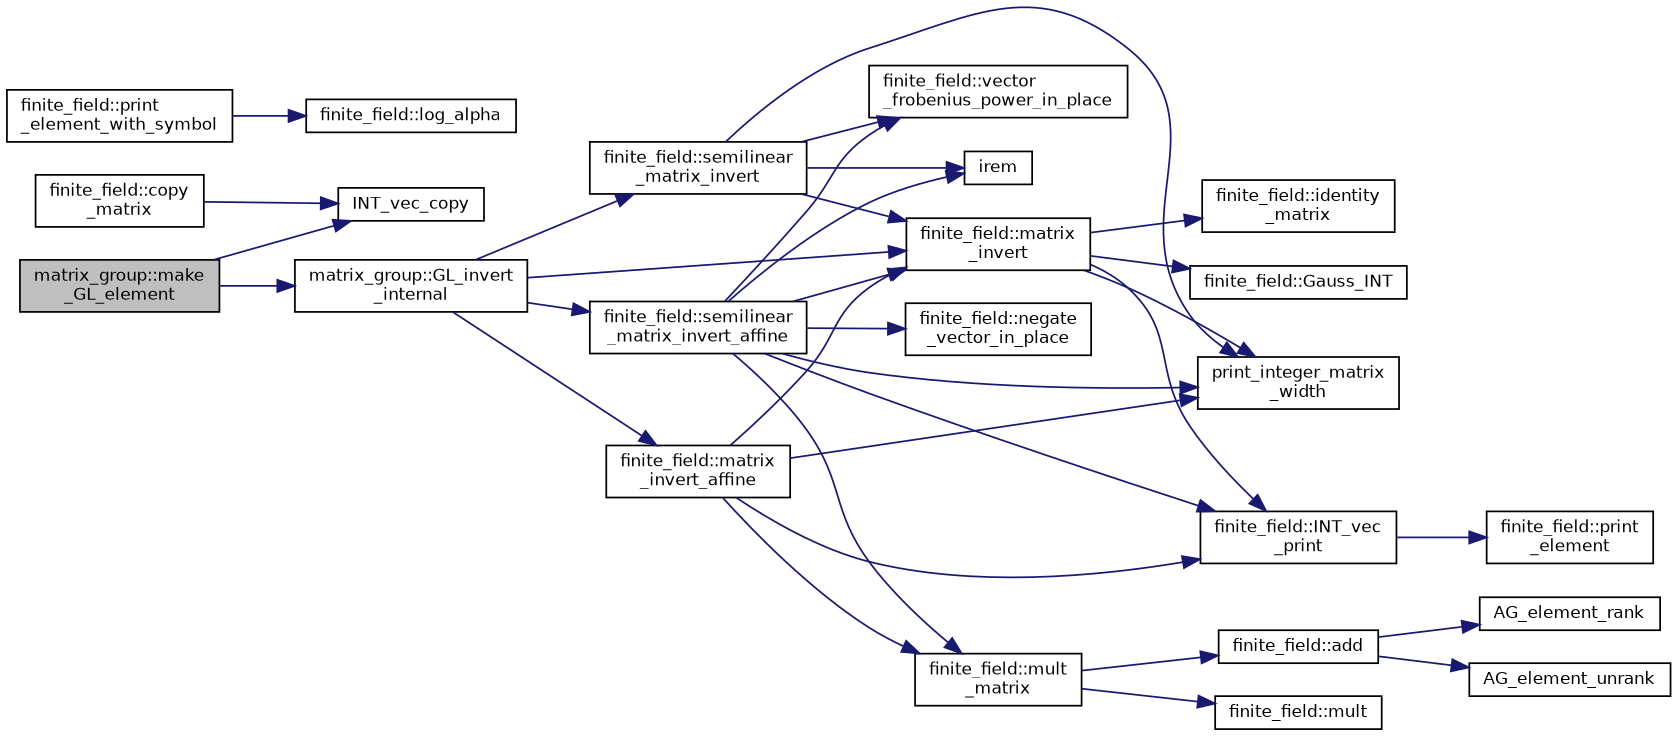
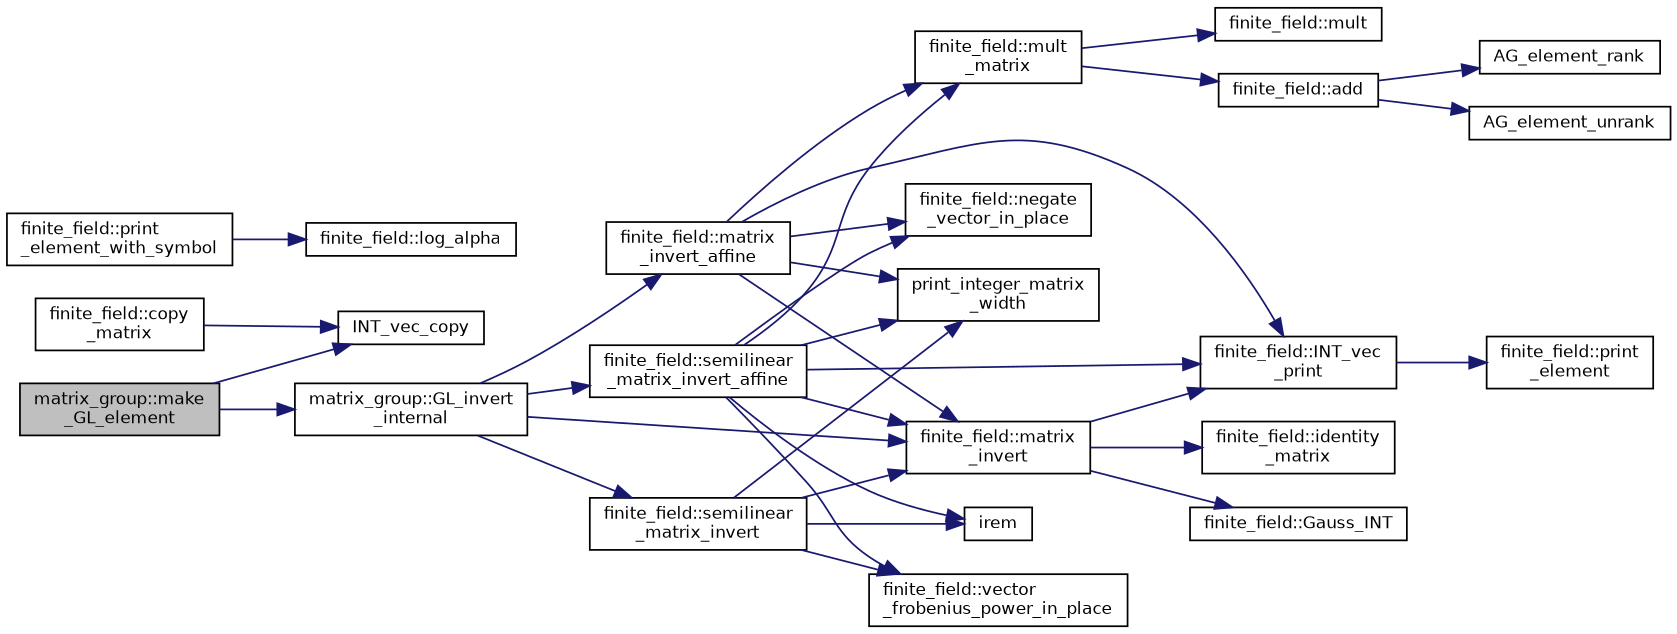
edge "finite_field::matrix _invert_affine" -> "finite_field::negate _vector_in_place": added
edge "finite_field::matrix _invert" -> "print_integer_matrix _width": removed
